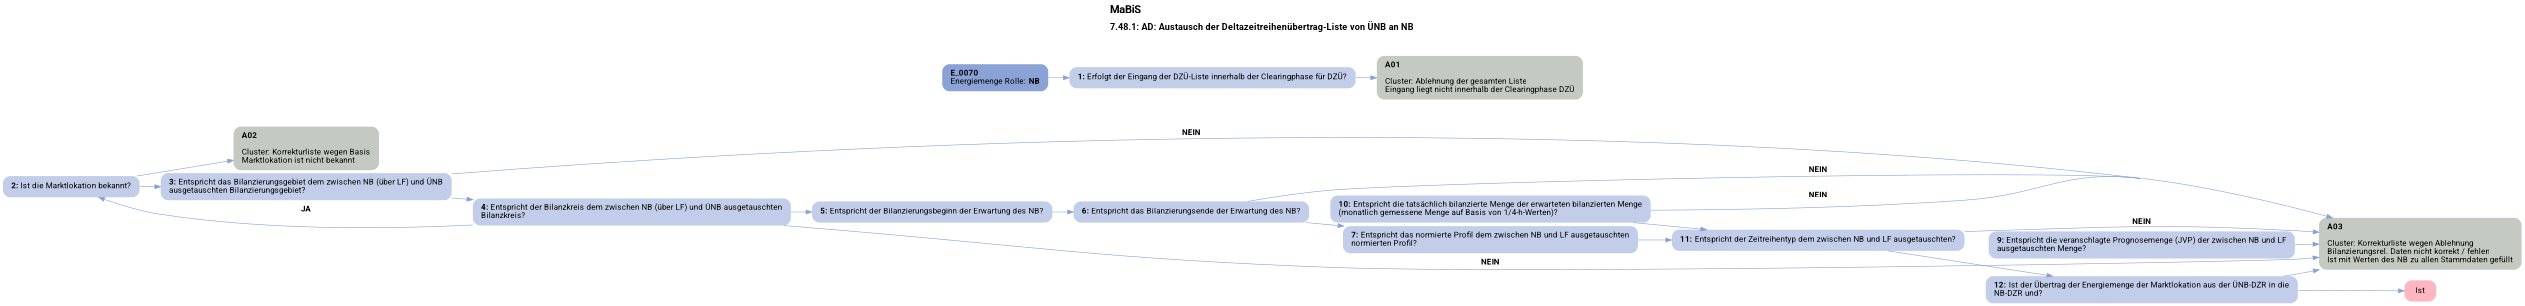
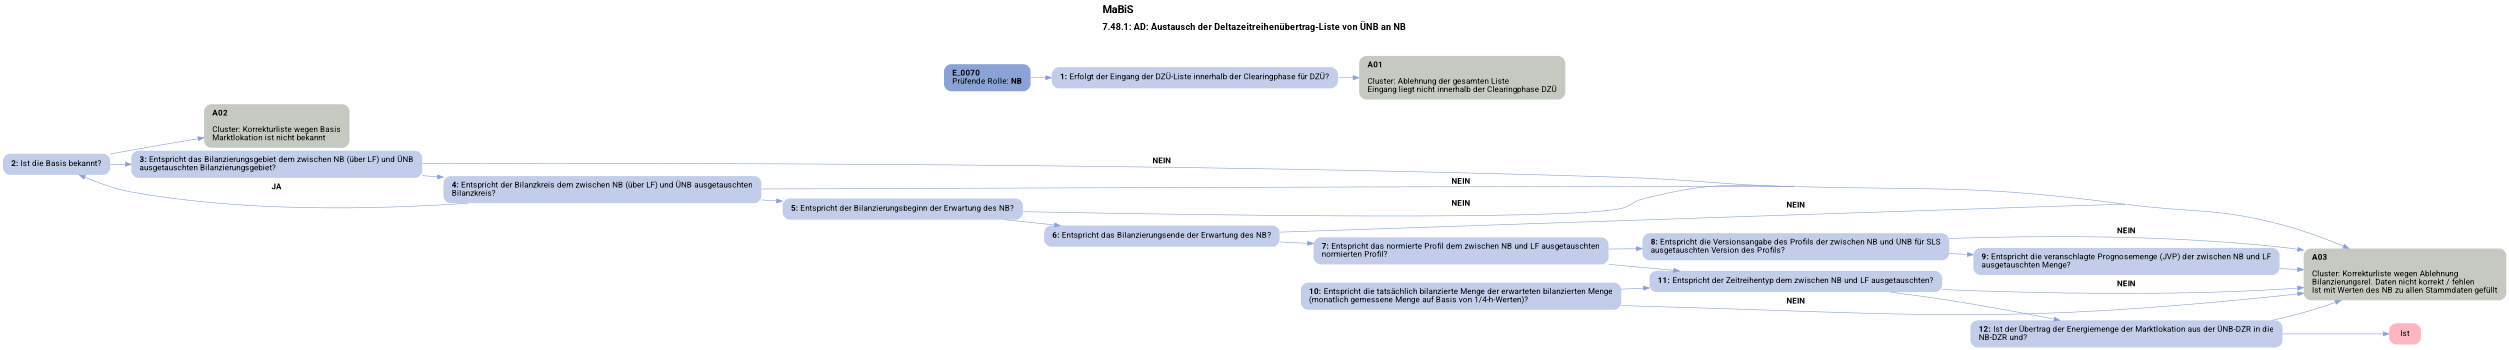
node "E_0070": text "Energiemenge Rolle:" -> "Prüfende Rolle:"
node "2:": text "Ist die Marktlokation bekannt?" -> "Ist die Basis bekannt?"
edge "5:" -> "A03": added, label "NEIN"
node "8:": added
